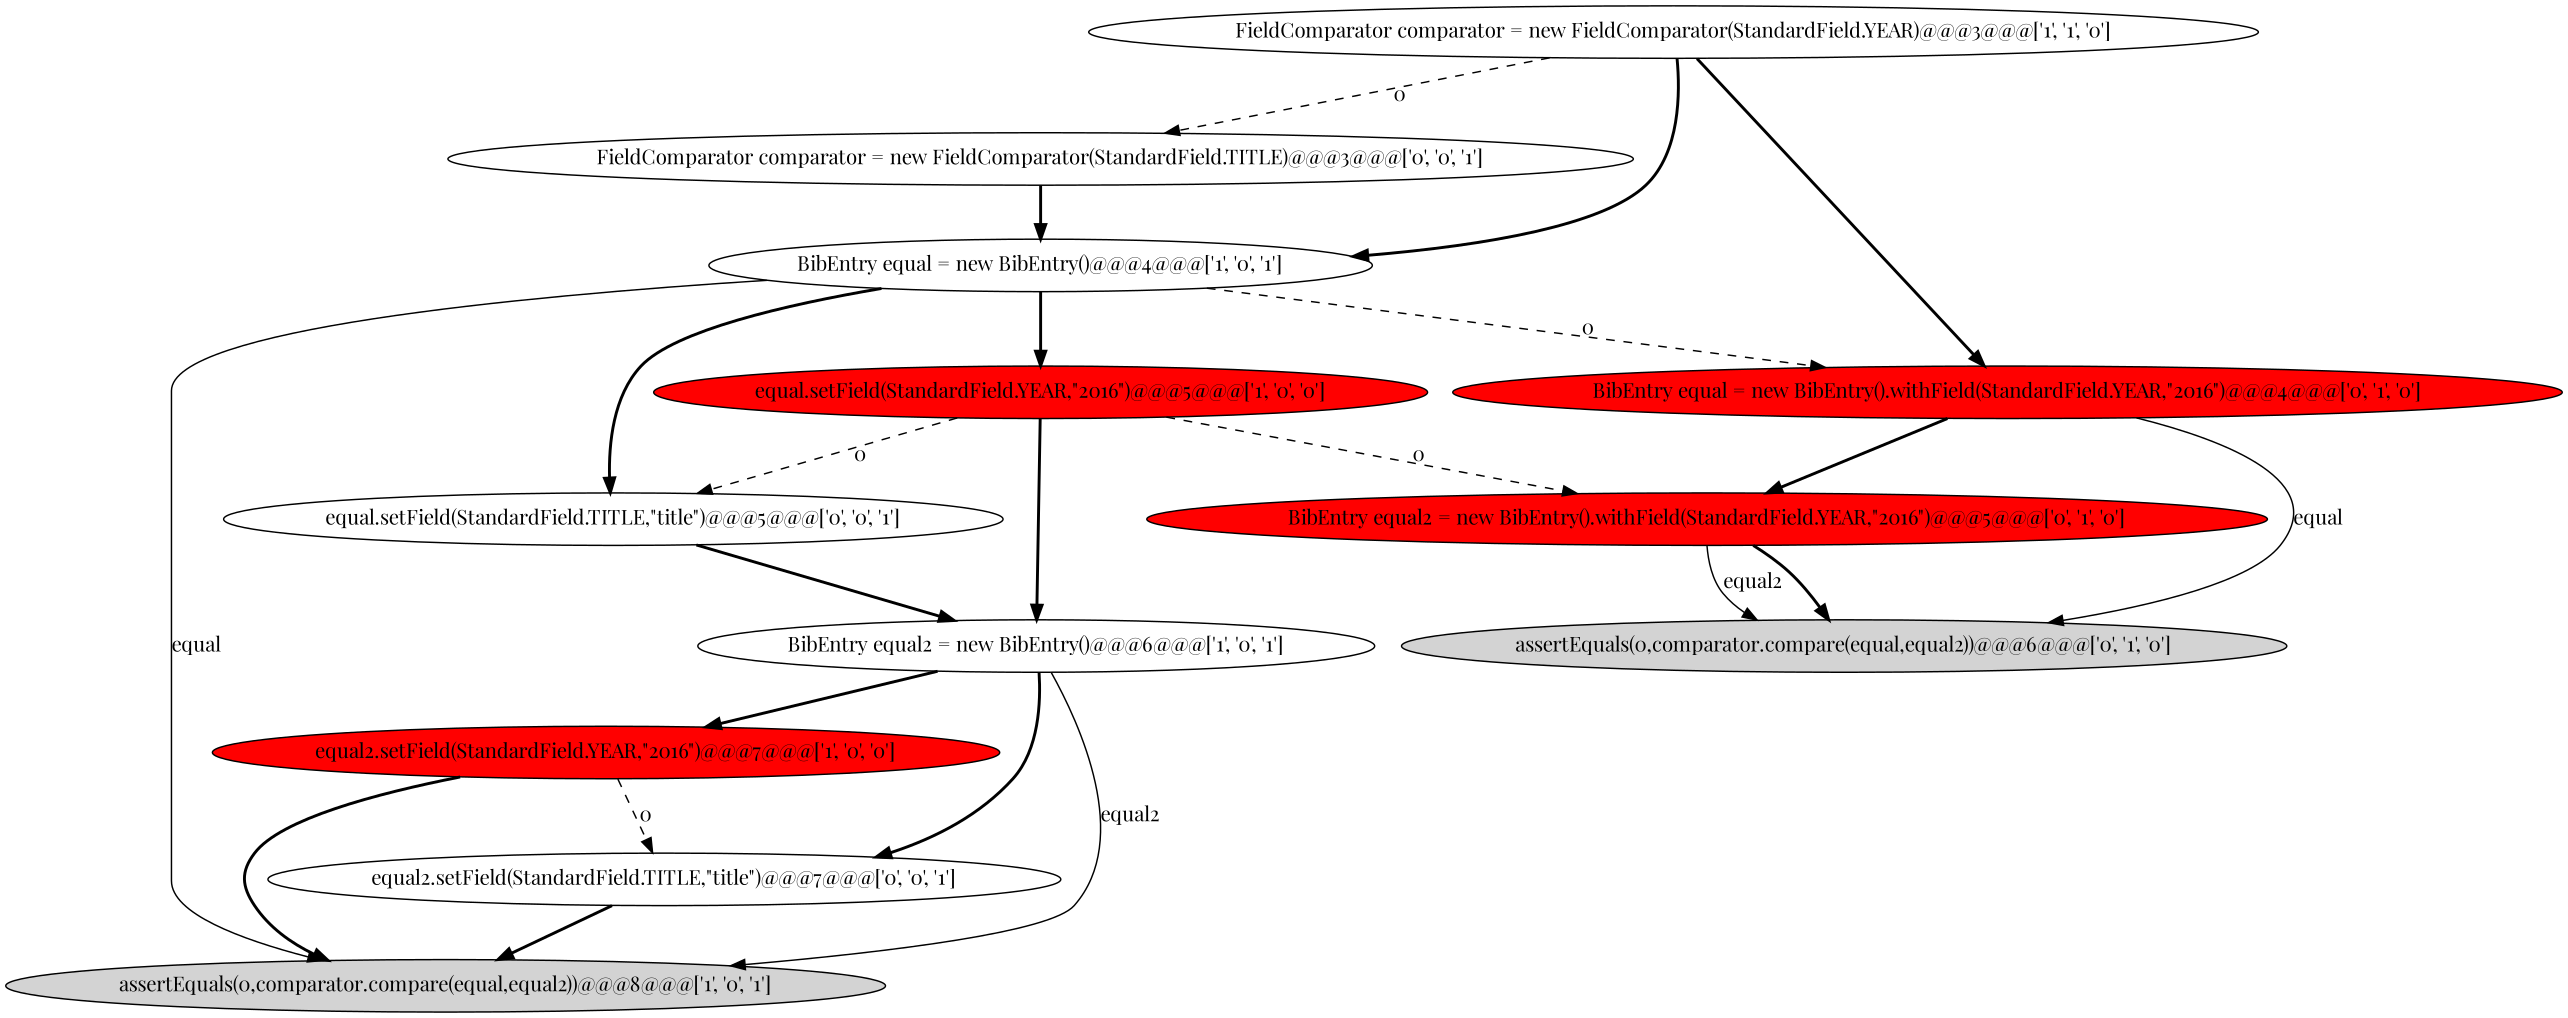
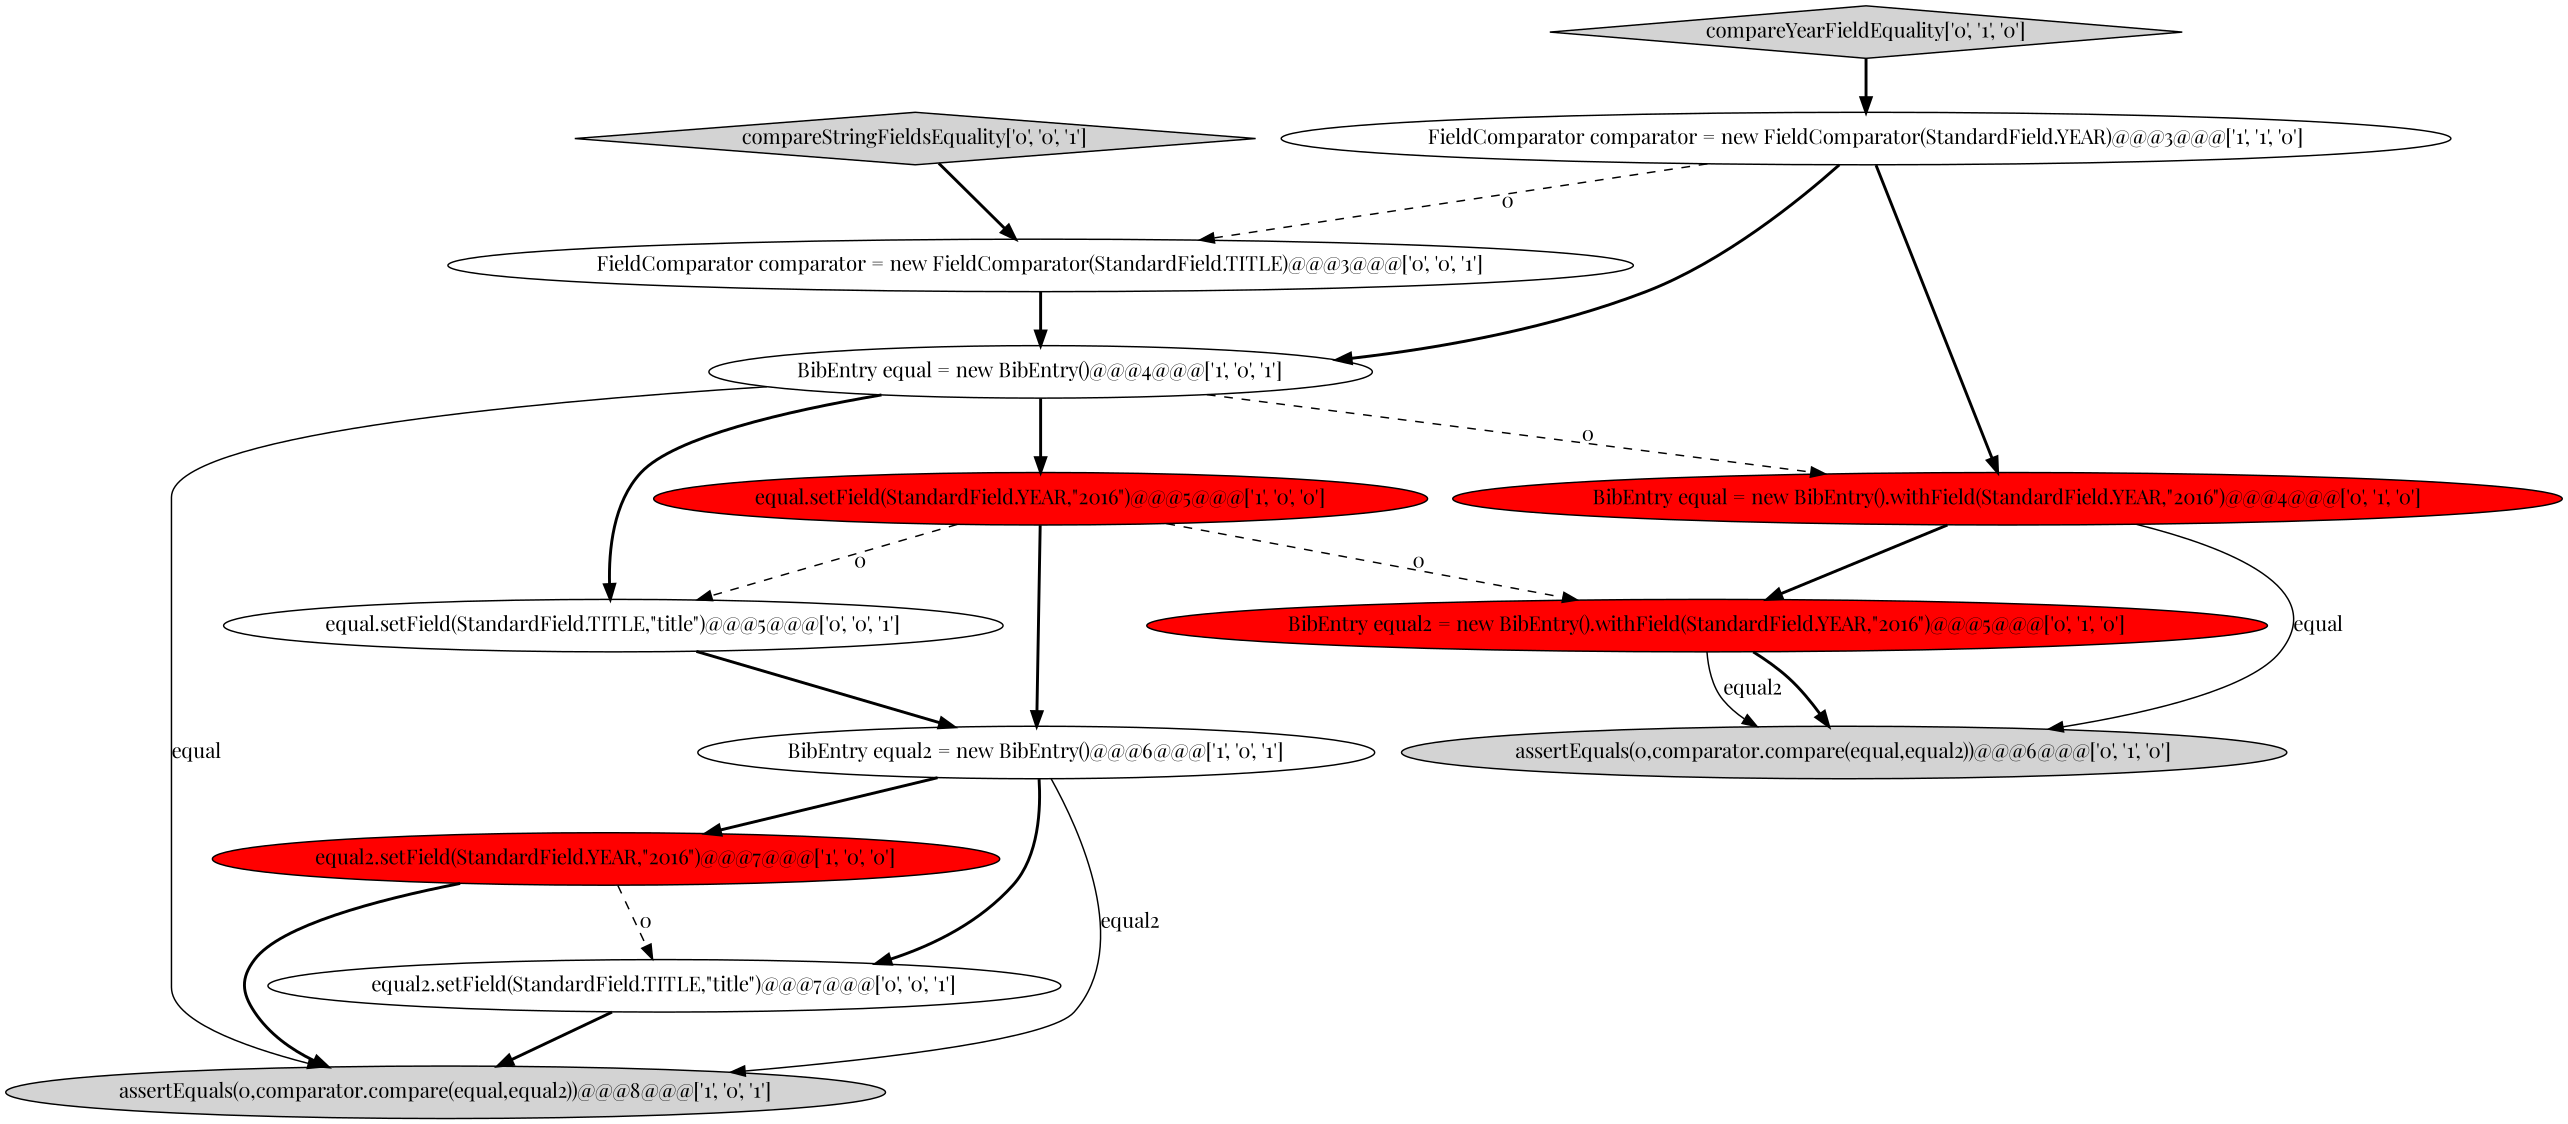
node "compareYearFieldEquality['0', '1', '0']": added
node "compareStringFieldsEquality['0', '0', '1']": added
